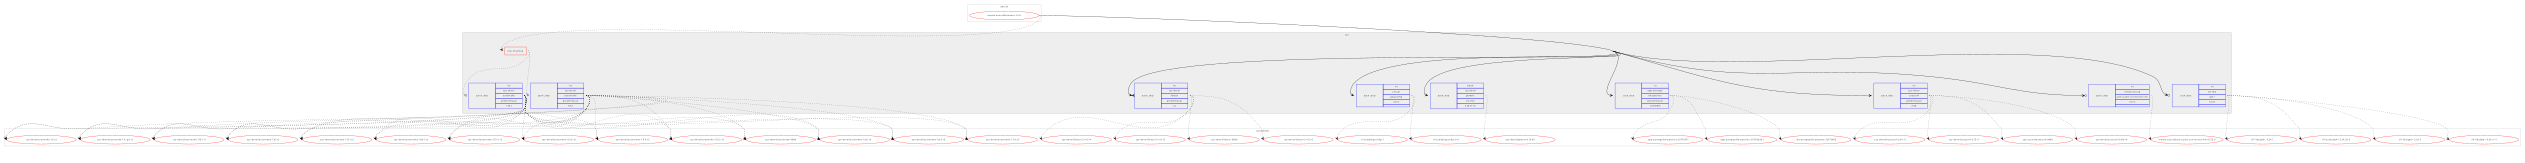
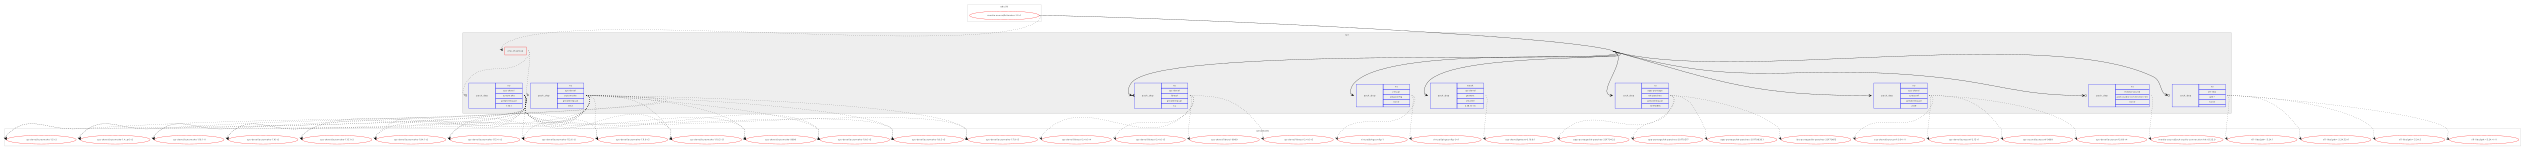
node "app-portage/elt-patches-20170422": added
node "x11-audio/gtk+-2.24.32-r1": label "x11-audio/gtk+-2.24.32-r1" -> "x11-libs/gtk+-2.24.32-r1"
